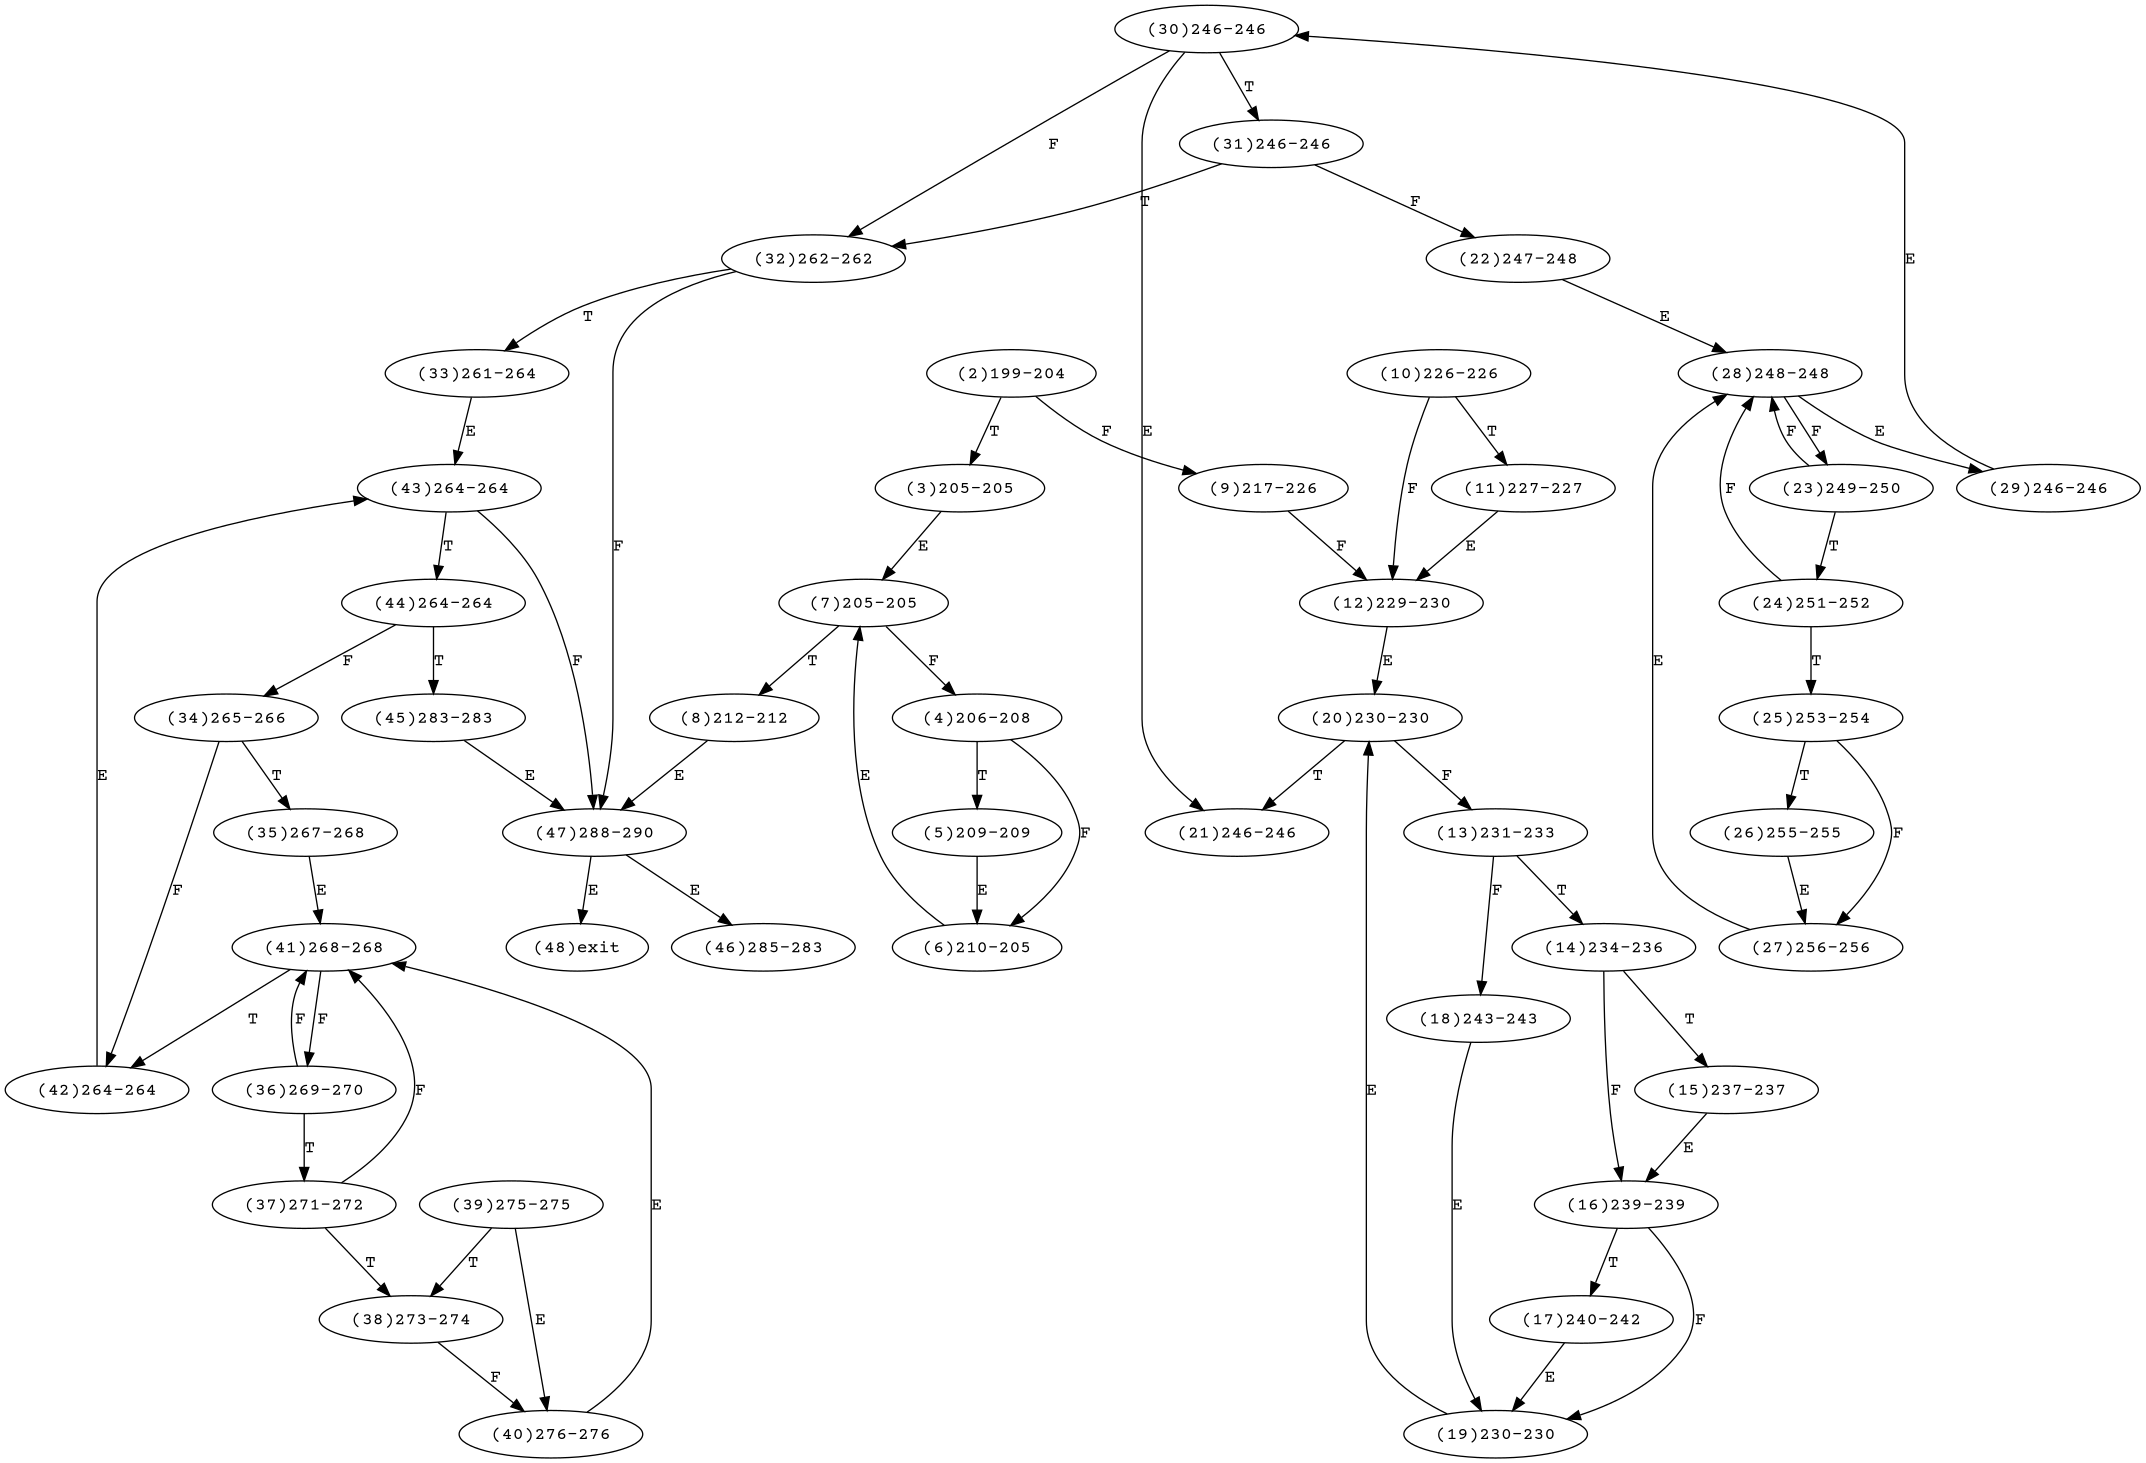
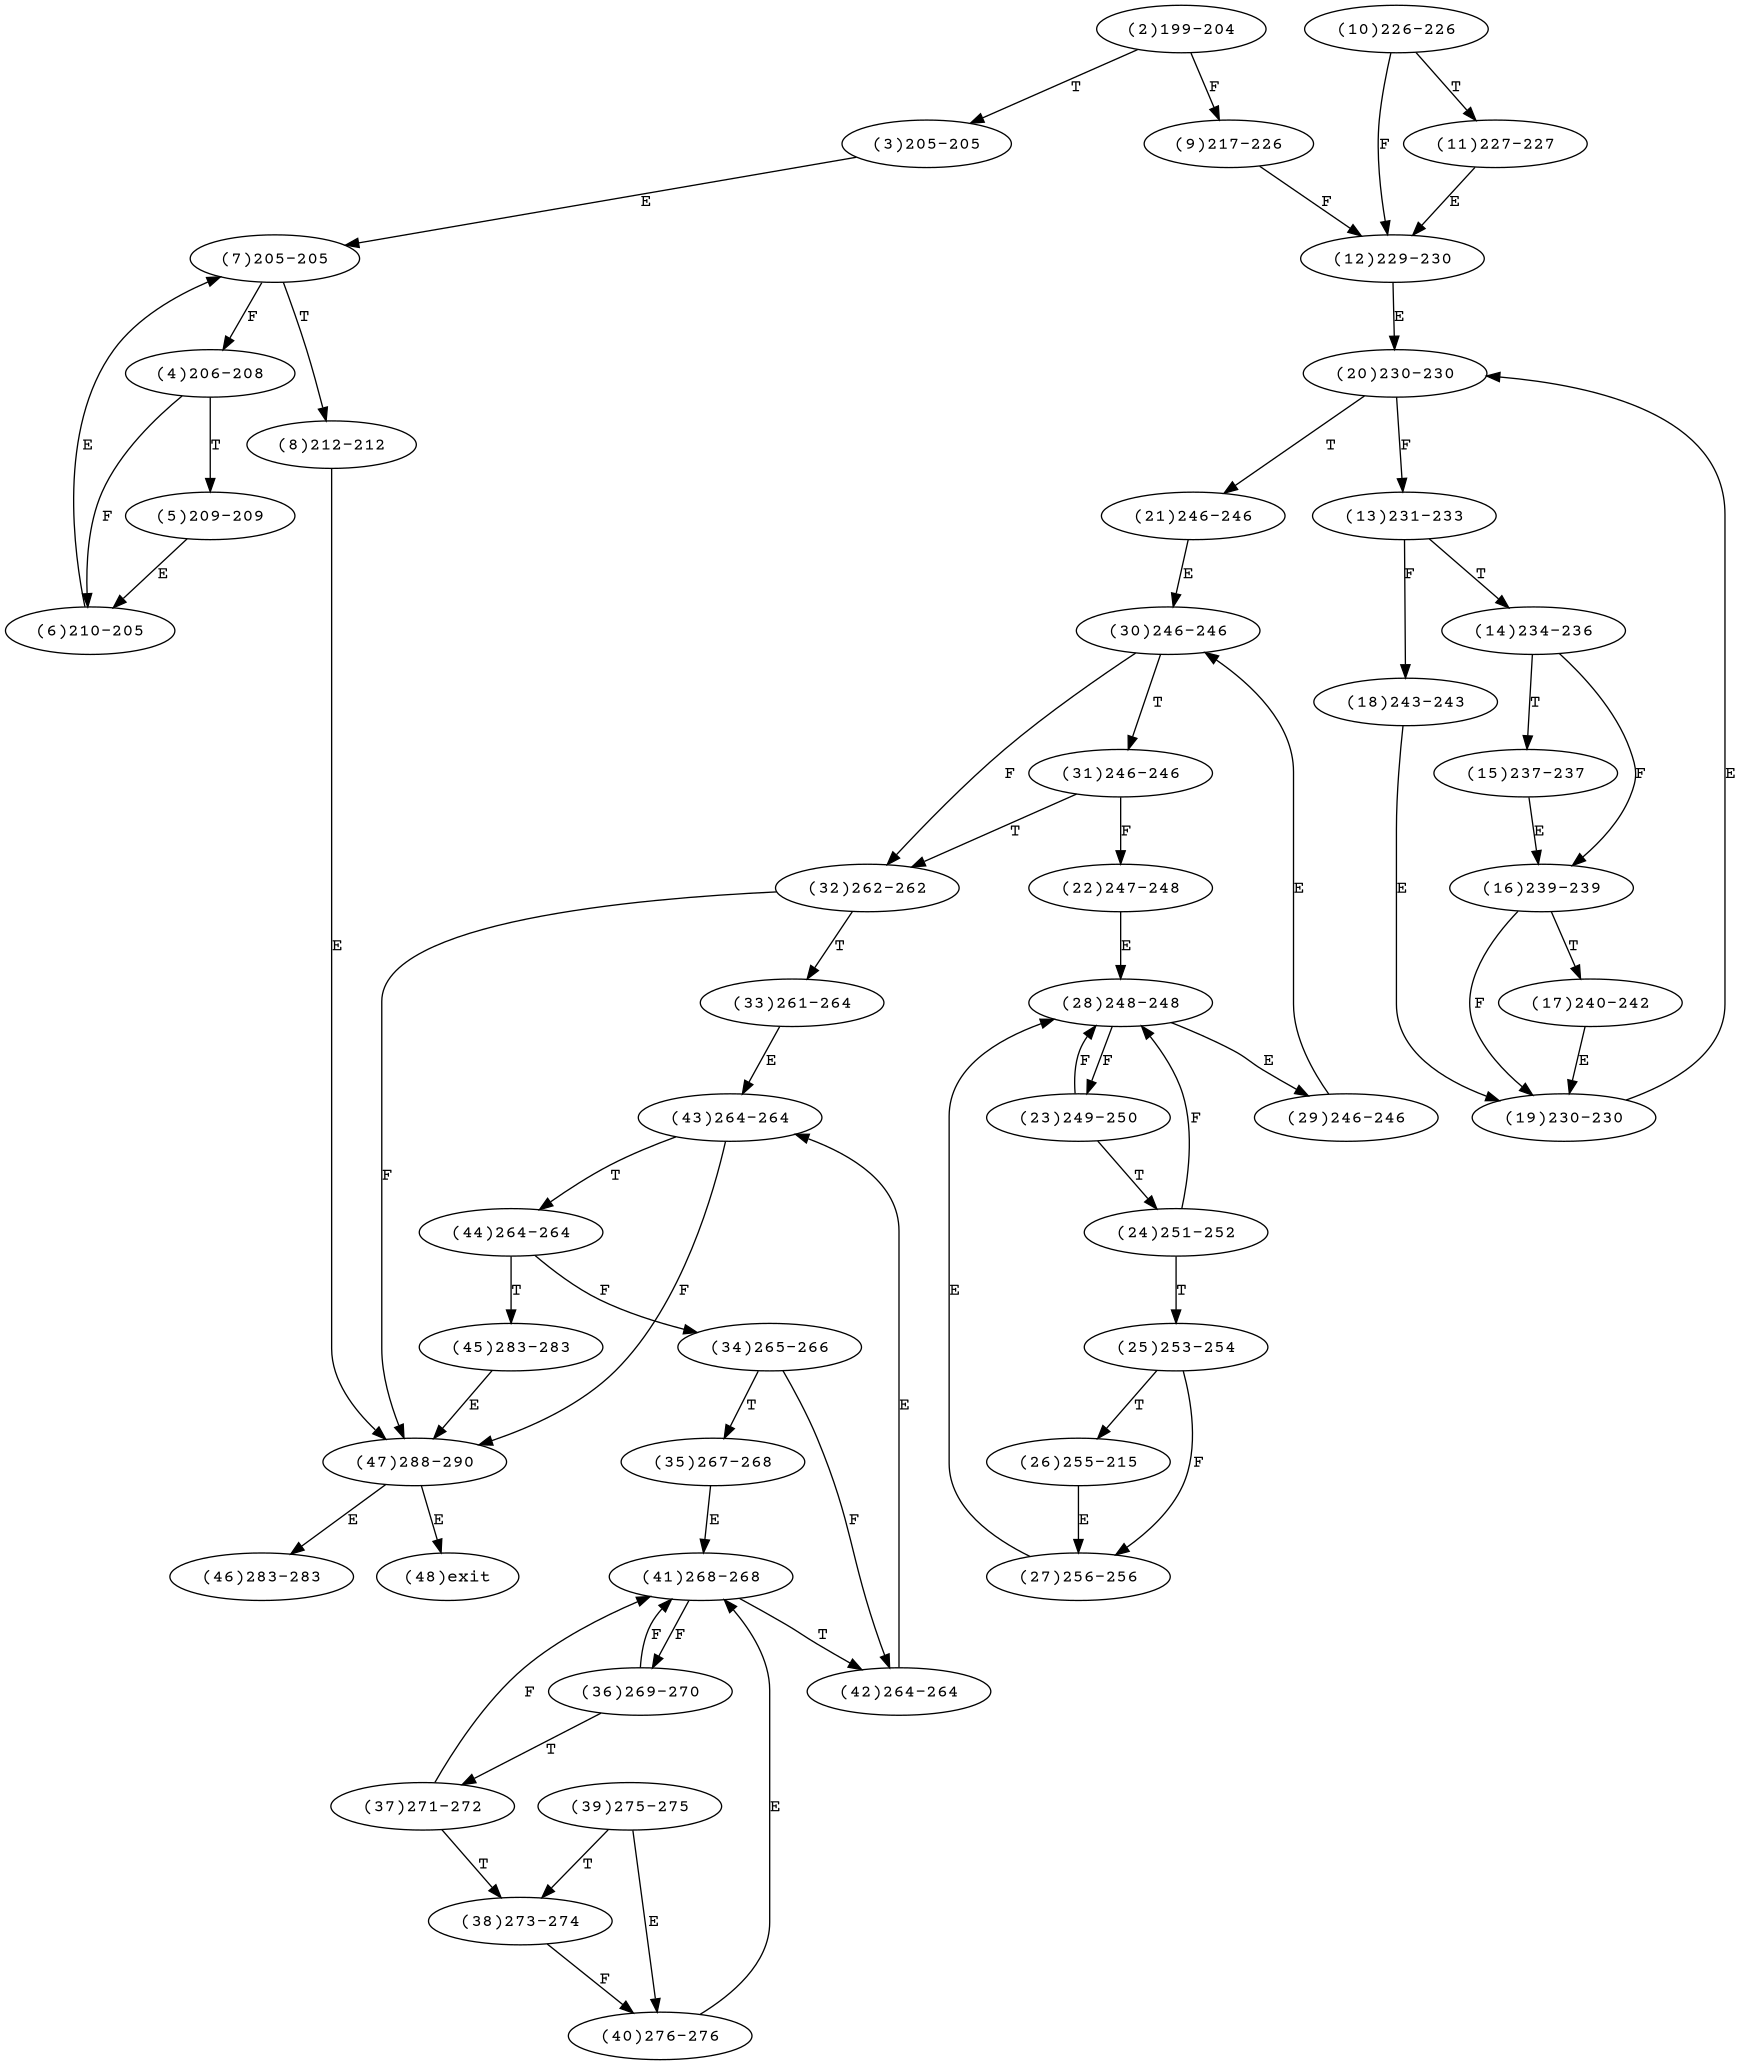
edge "(30)246-246" -> "(21)246-246": reversed
node "(26)255-255": label "(26)255-255" -> "(26)255-215"
node "(46)285-283": label "(46)285-283" -> "(46)283-283"
